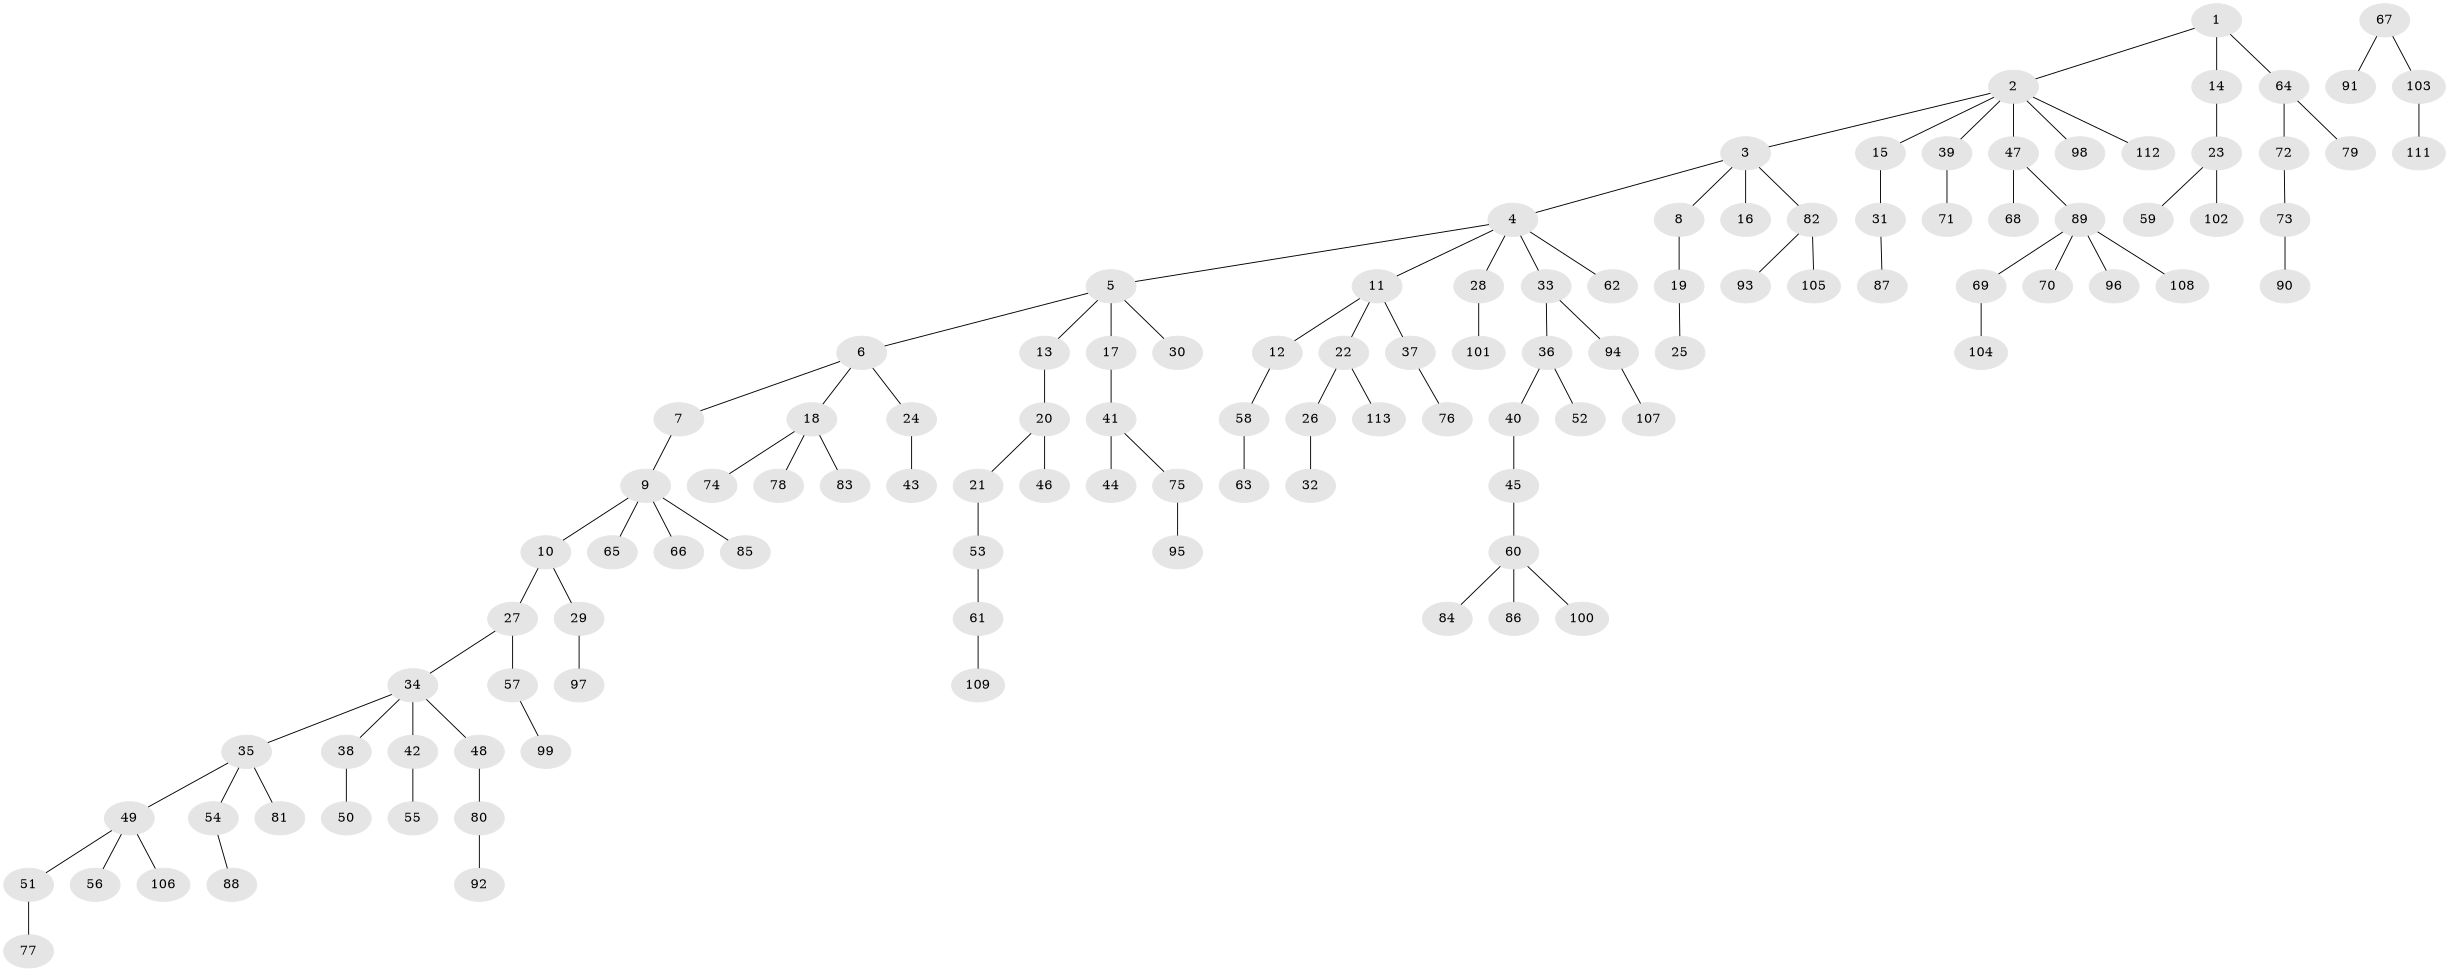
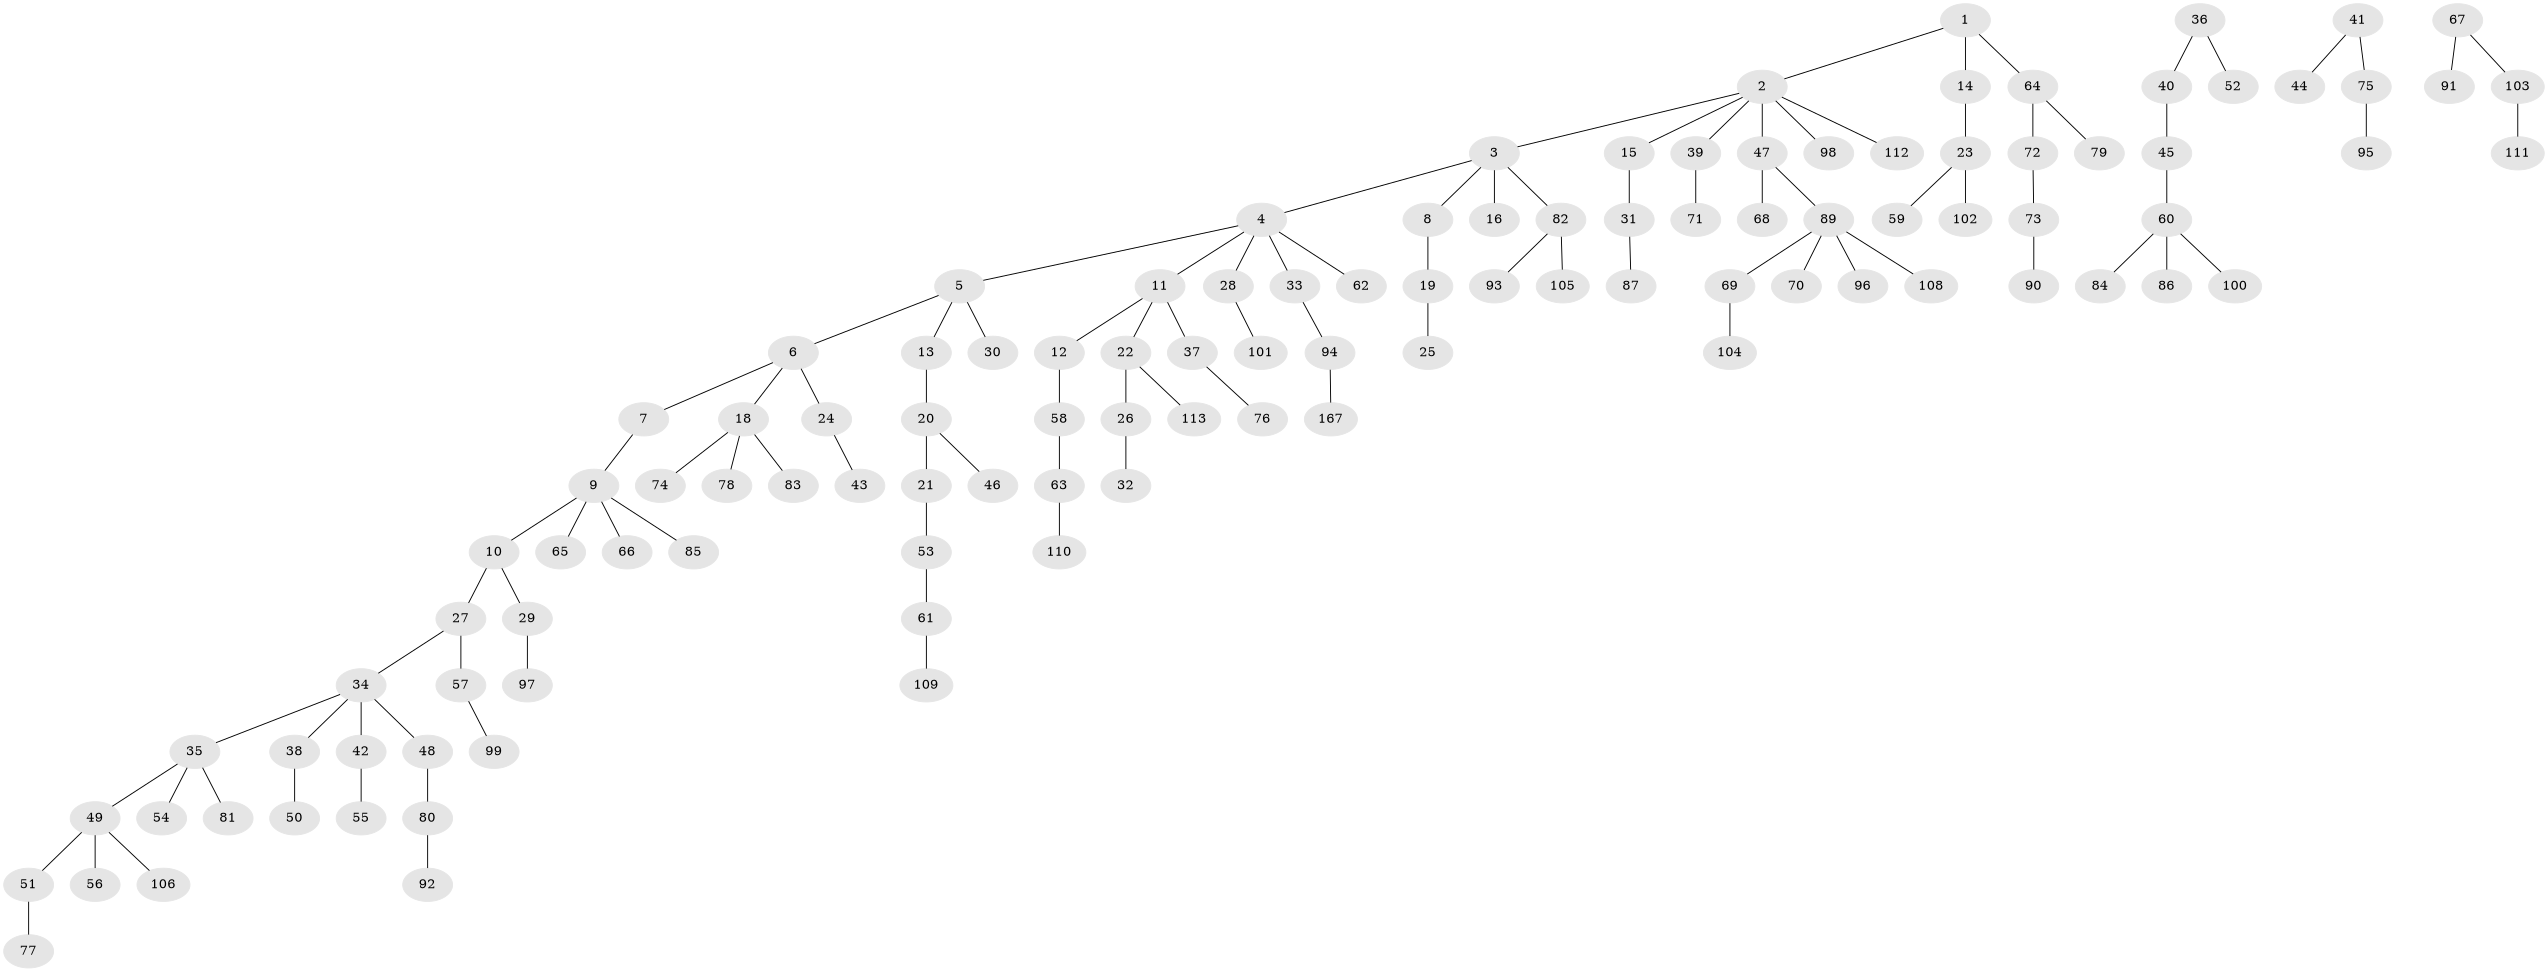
edge "33" -- "36": removed
node "17": removed
node "107": label "107" -> "167"
node "110": added
node "88": removed
